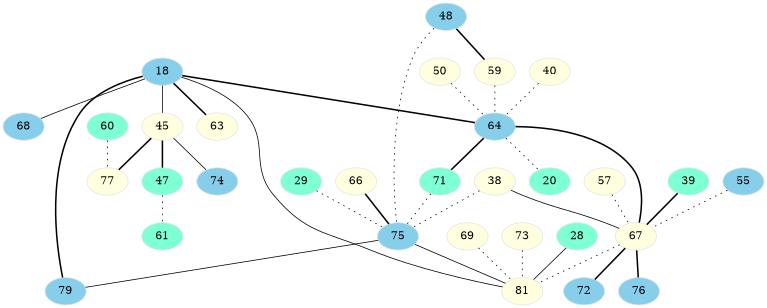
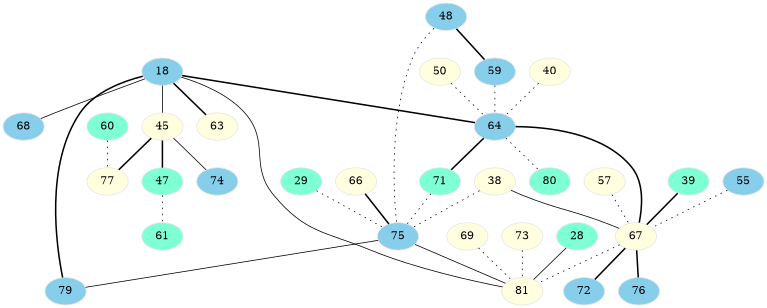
node "59": fillcolor lightyellow -> skyblue
node "20": label "20" -> "80"
